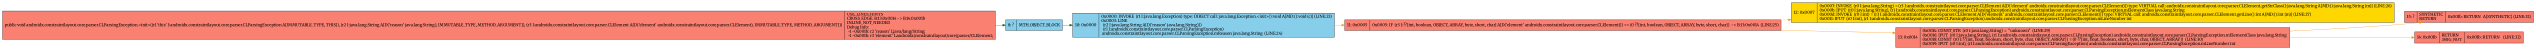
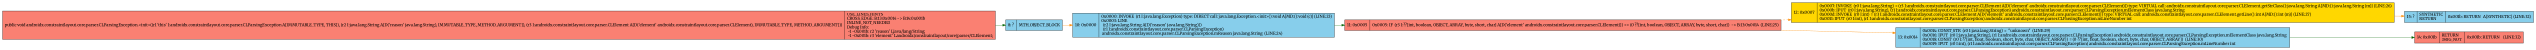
node "15: ?": fillcolor salmon -> skyblue
edge "8: ?" -> "10: 0x0000": color darkgreen -> darkorange
edge "10: 0x0000" -> "11: 0x0005": color darkorange -> darkgreen
edge "13: 0x0014" -> "15: ?": now "12: 0x0007" -> "15: ?"
node "13: 0x0014": fillcolor salmon -> skyblue
edge "13: 0x0014" -> "14: 0x001b": color darkorange -> darkgreen
